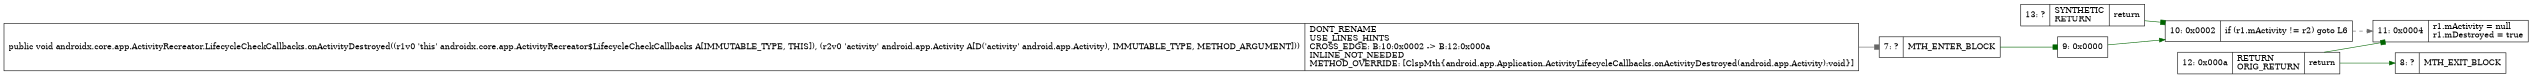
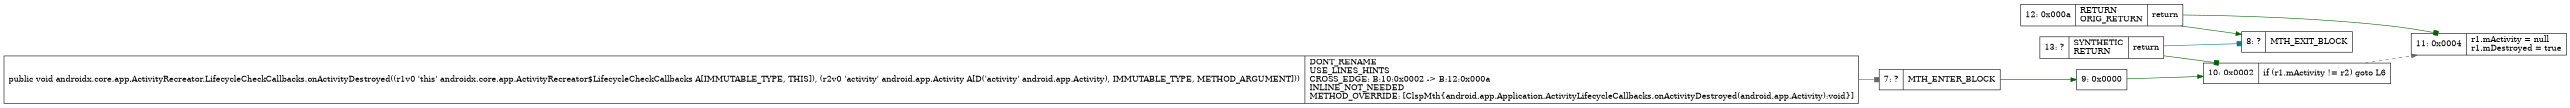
edge "13: ?" -> "8: ?": added
edge "7: ?" -> "9: 0x0000": arrowhead box -> normal
